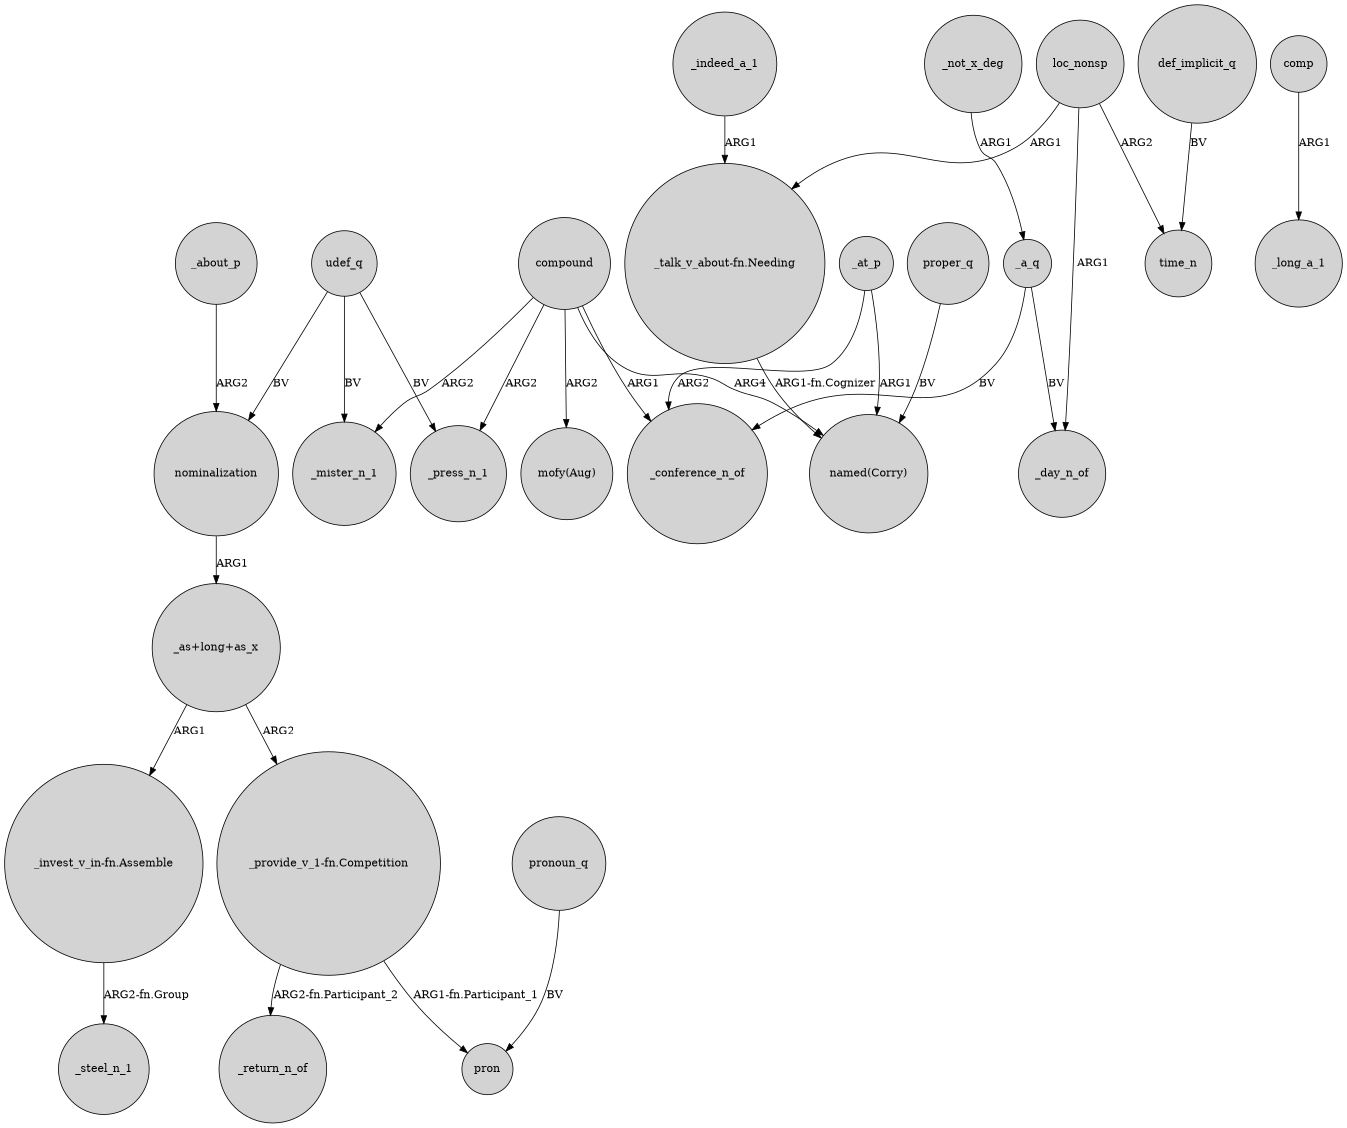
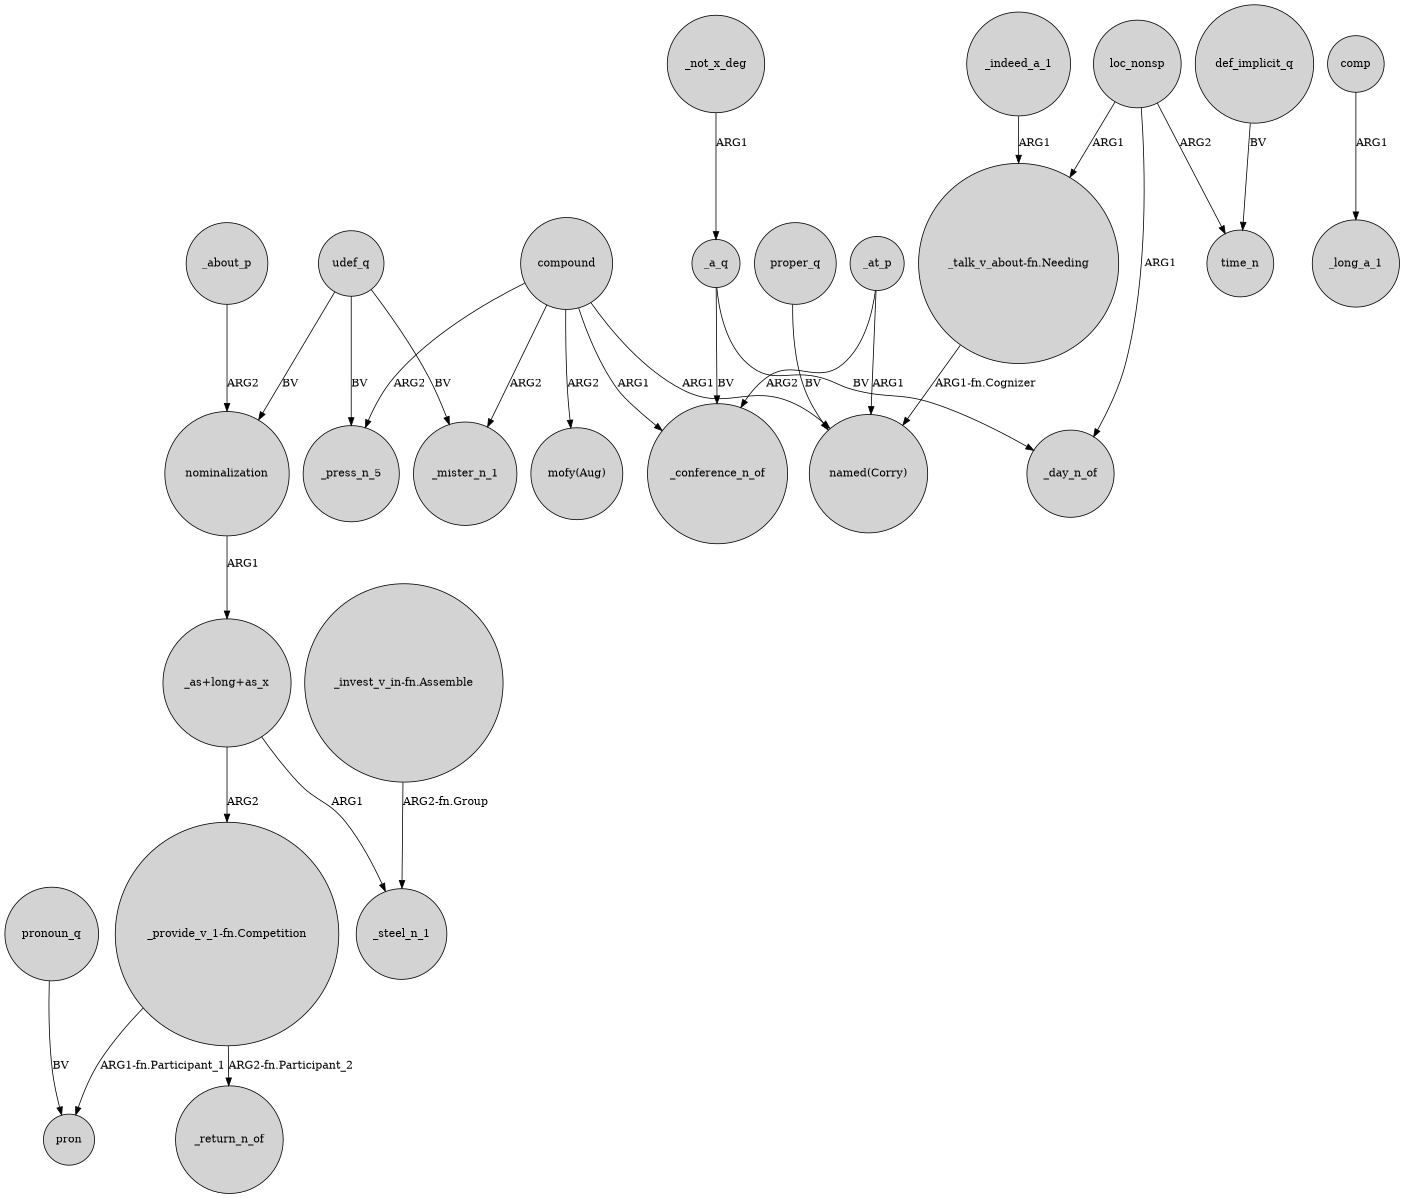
edge "compound" -> "named(Corry)": label "ARG4" -> "ARG1"
node "_press_n_1": label "_press_n_1" -> "_press_n_5"
edge "_as+long+as_x" -> "_invest_v_in-fn.Assemble": now "_as+long+as_x" -> "_steel_n_1"
